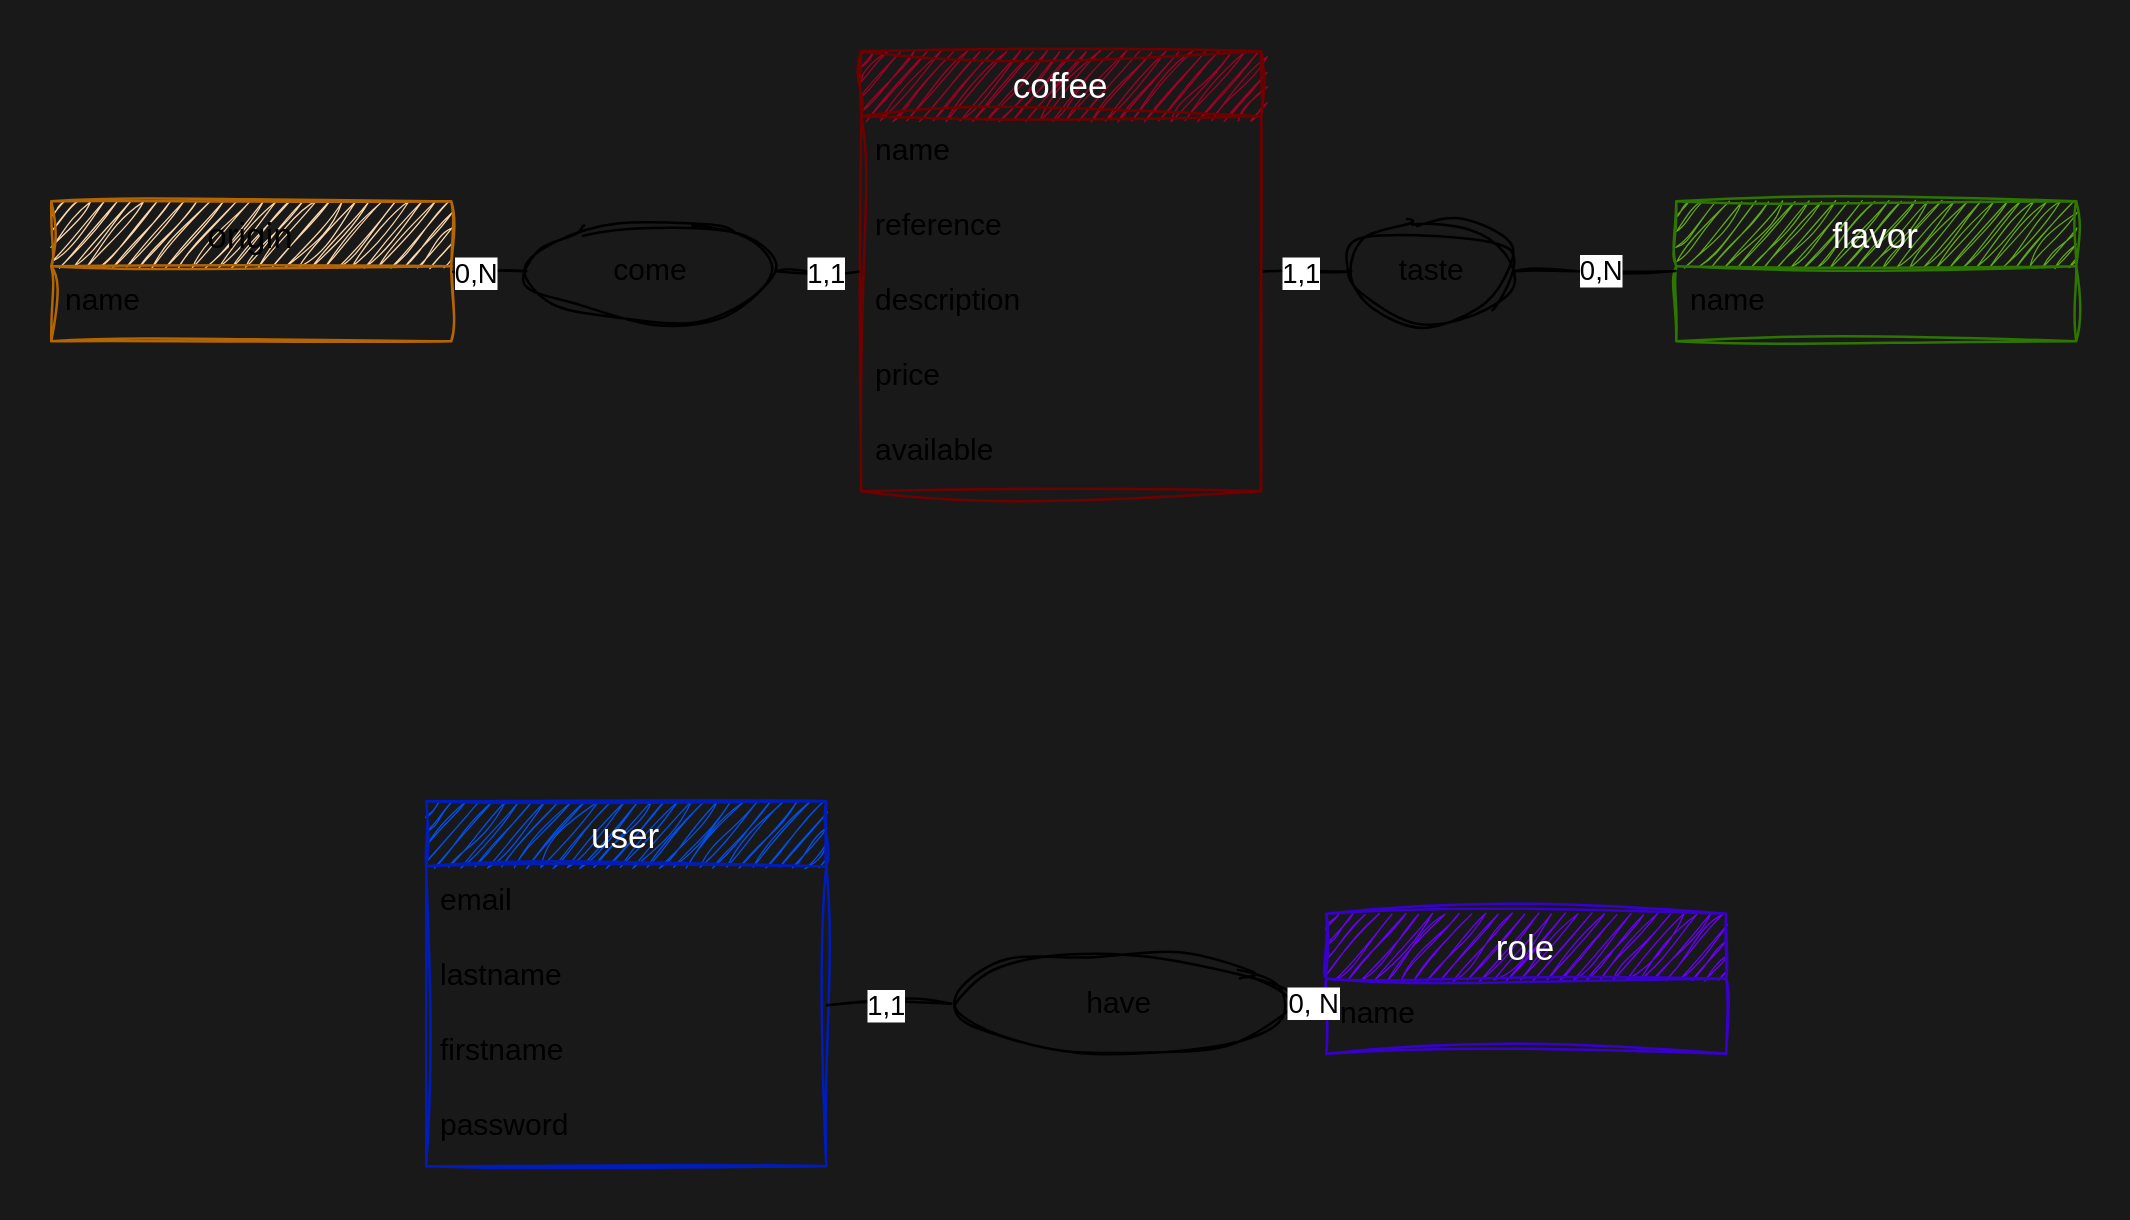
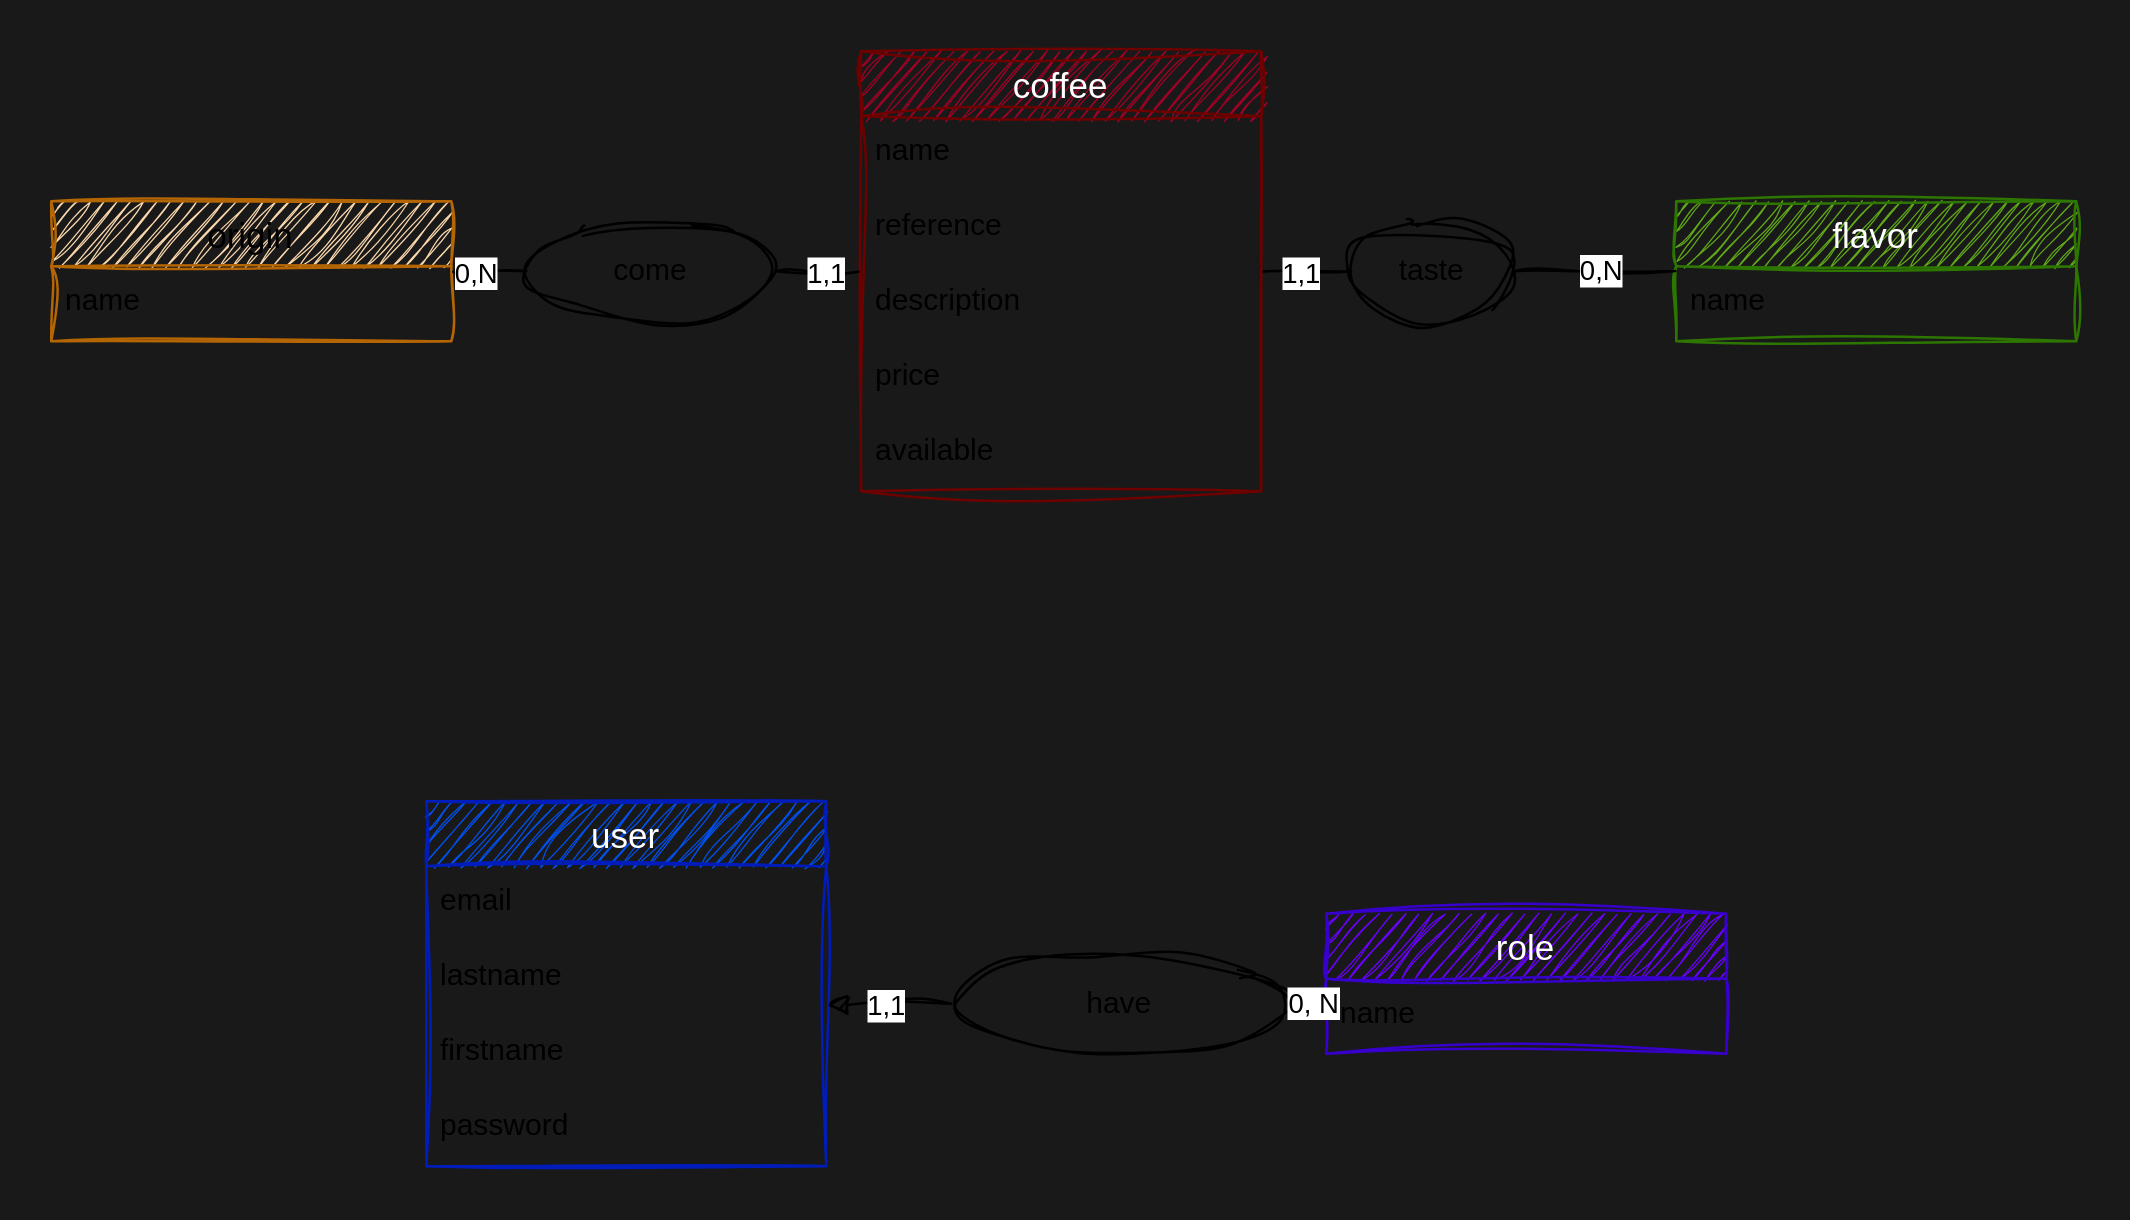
edge "lastname" -- "have": arrowhead none -> block
